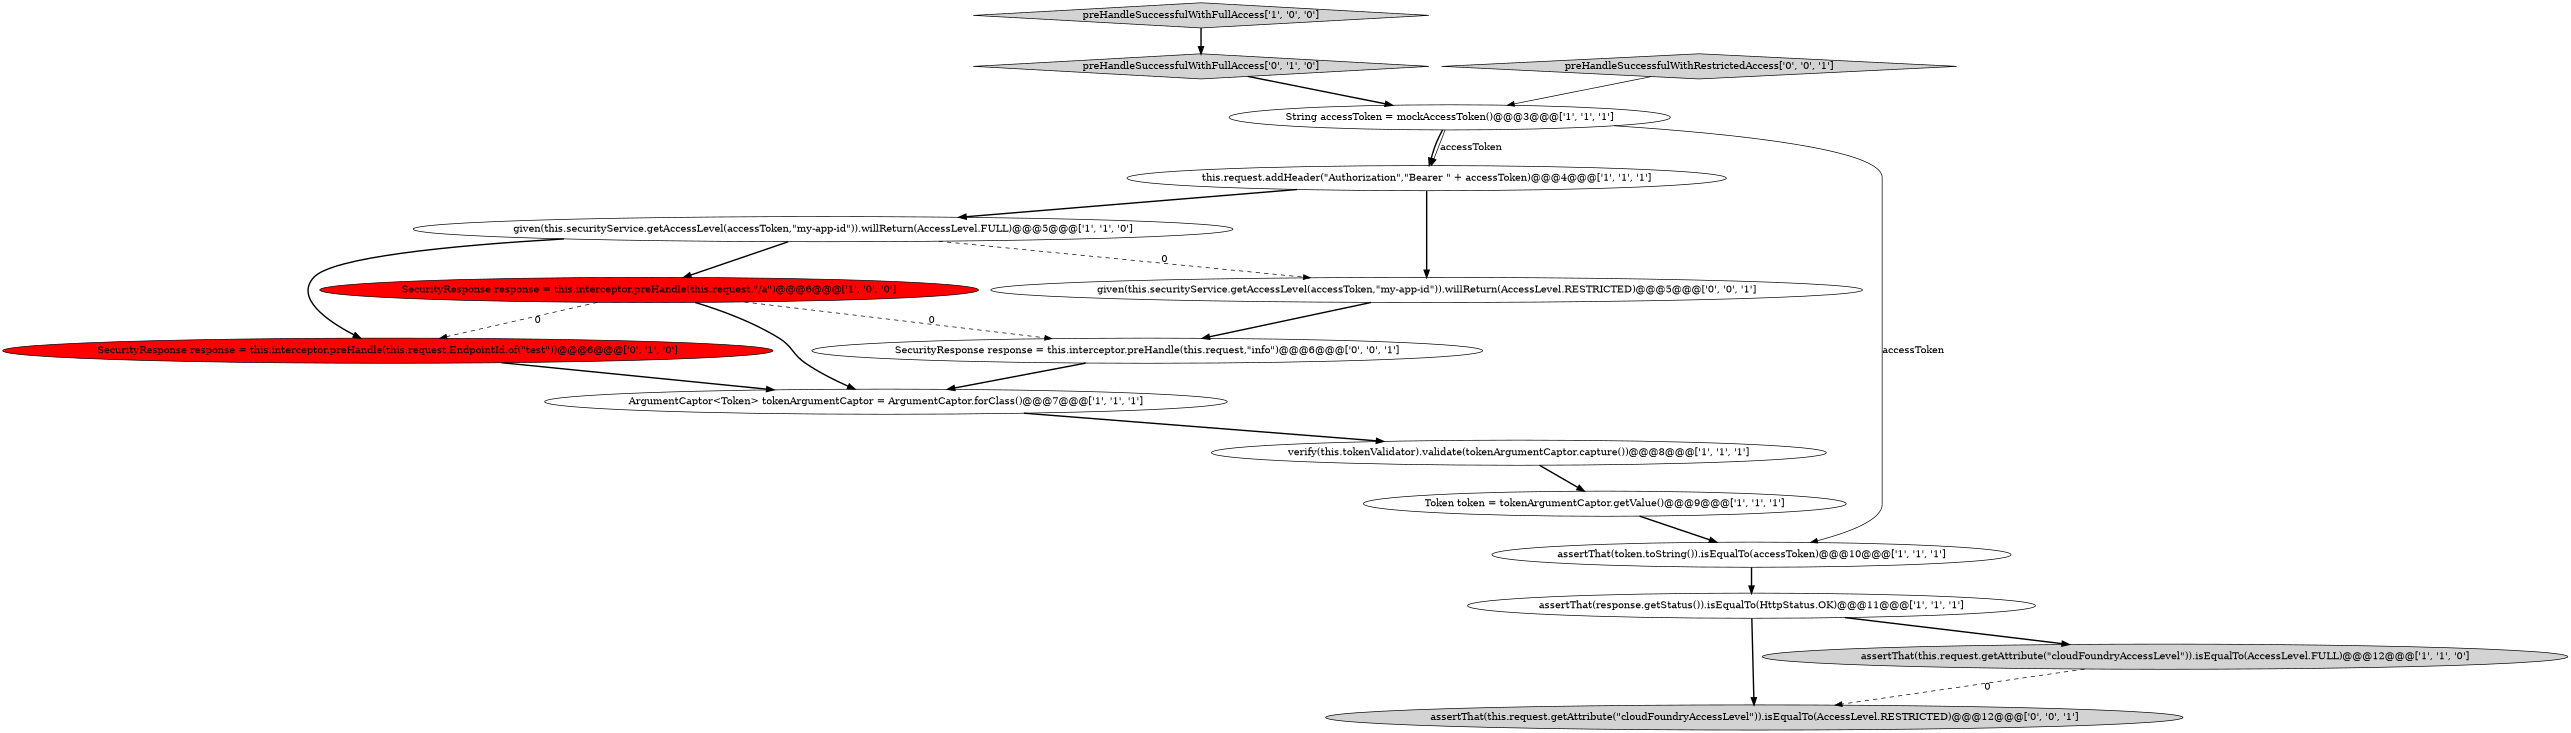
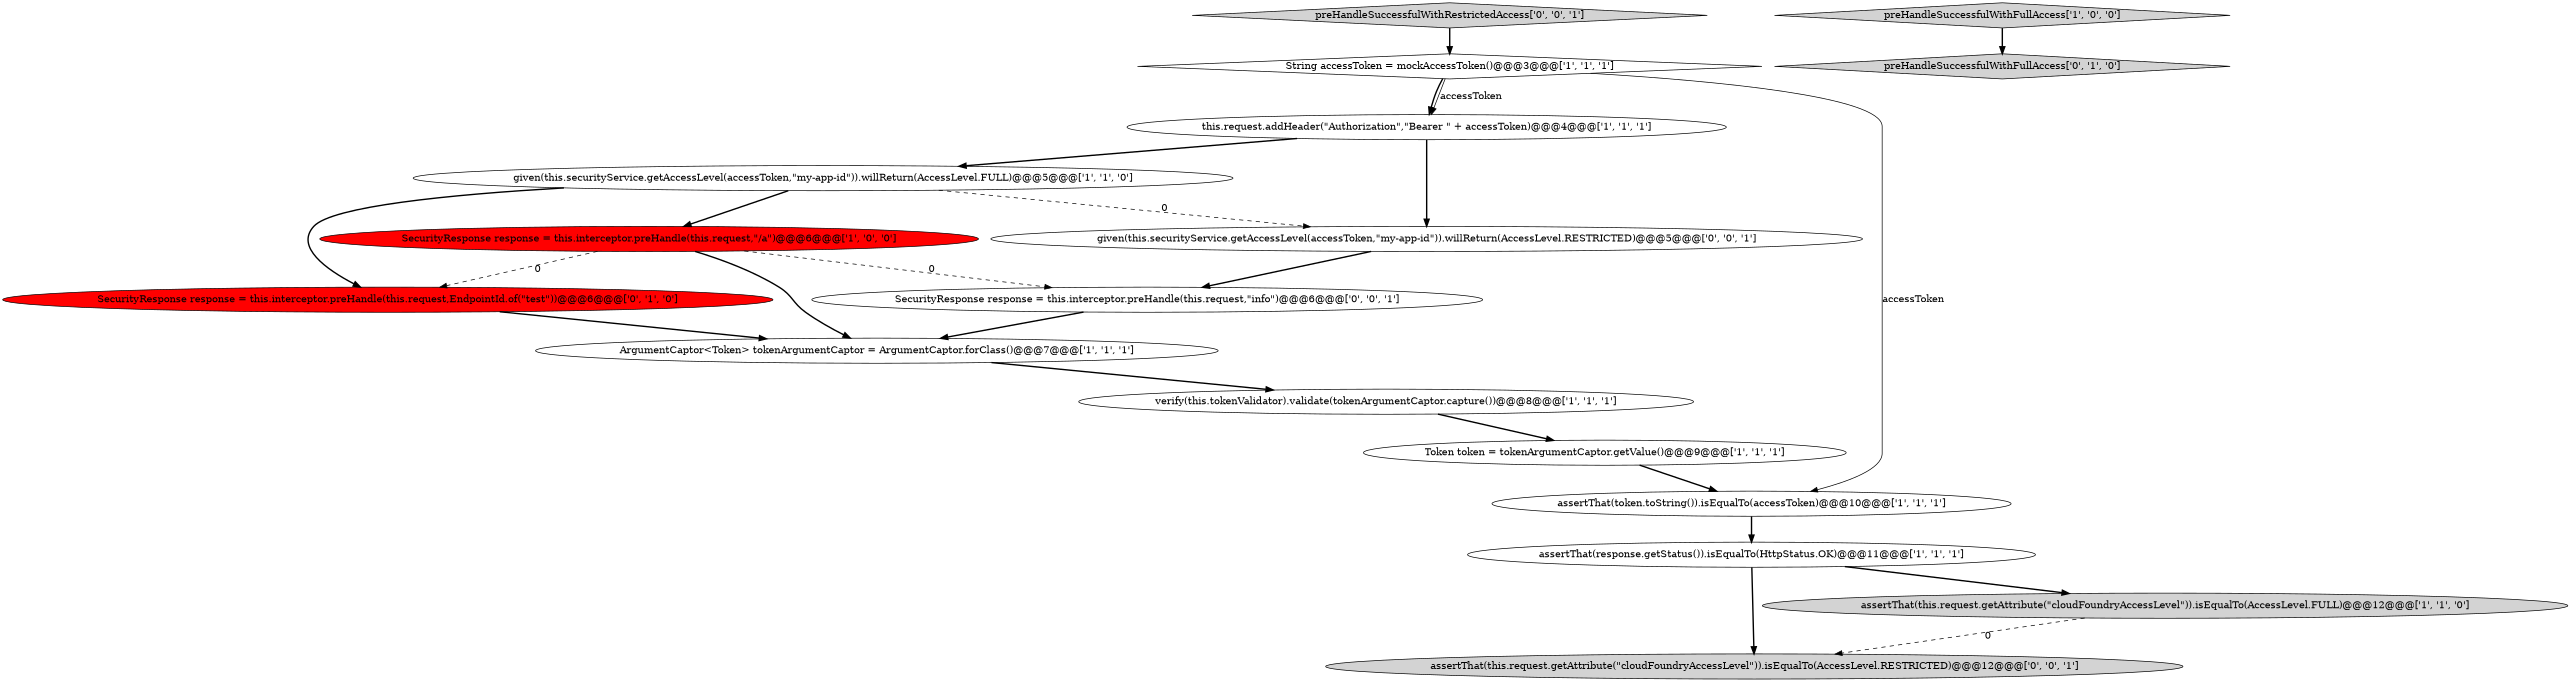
edge "preHandleSuccessfulWithFullAccess['0', '1', '0']" -> "String accessToken = mockAccessToken()@@@3@@@['1', '1', '1']": removed
edge "preHandleSuccessfulWithRestrictedAccess['0', '0', '1']" -> "String accessToken = mockAccessToken()@@@3@@@['1', '1', '1']": style solid -> bold
node "String accessToken = mockAccessToken()@@@3@@@['1', '1', '1']": shape ellipse -> diamond
